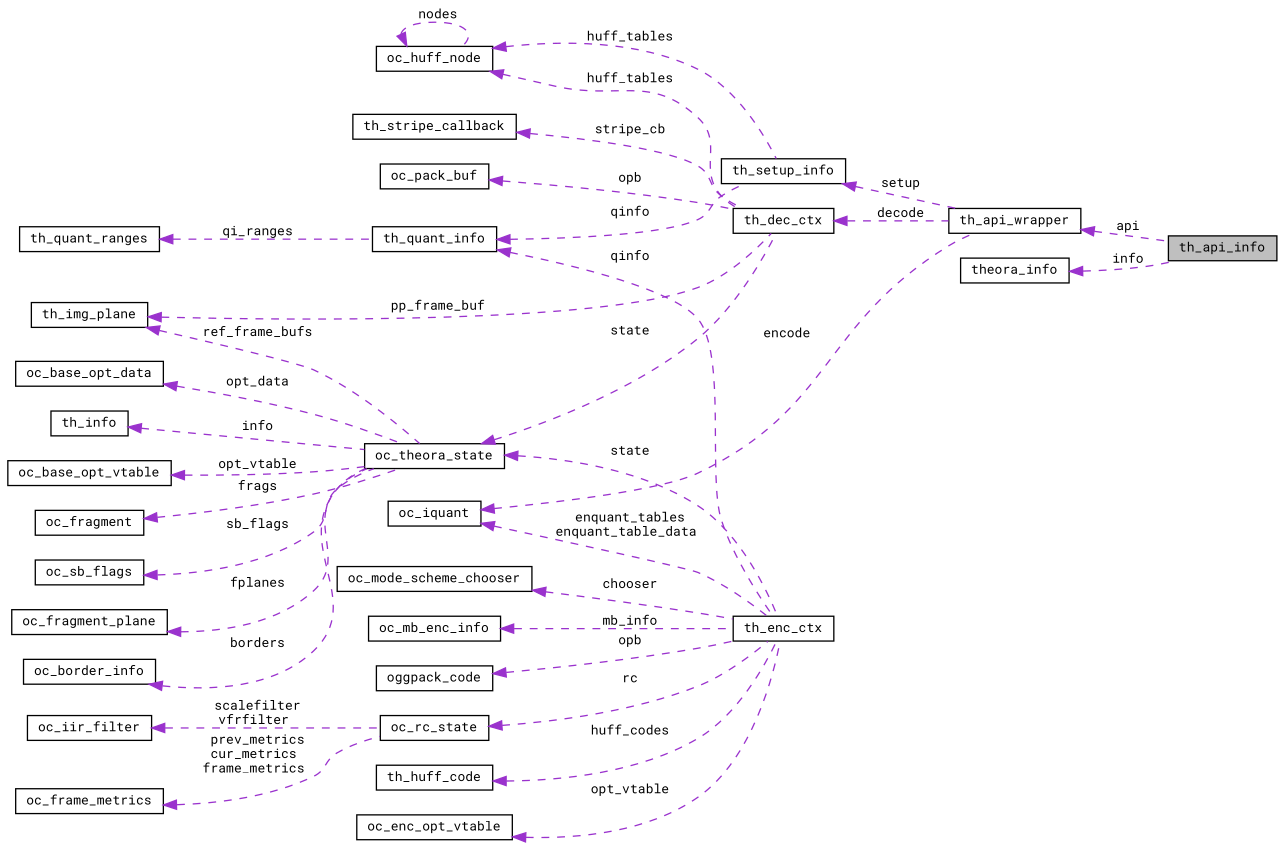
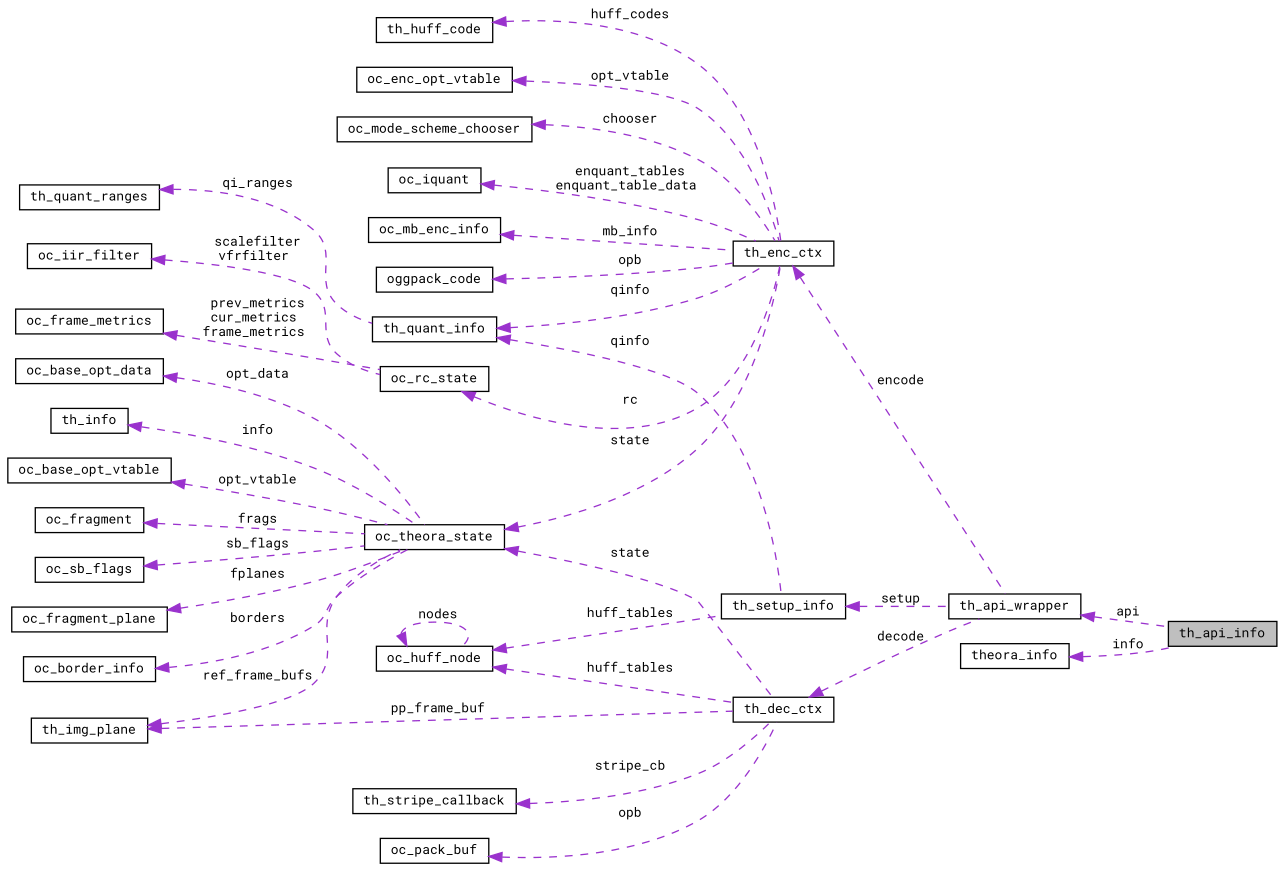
edge "th_api_wrapper" -> "oc_iquant": now "th_api_wrapper" -> "th_enc_ctx"
